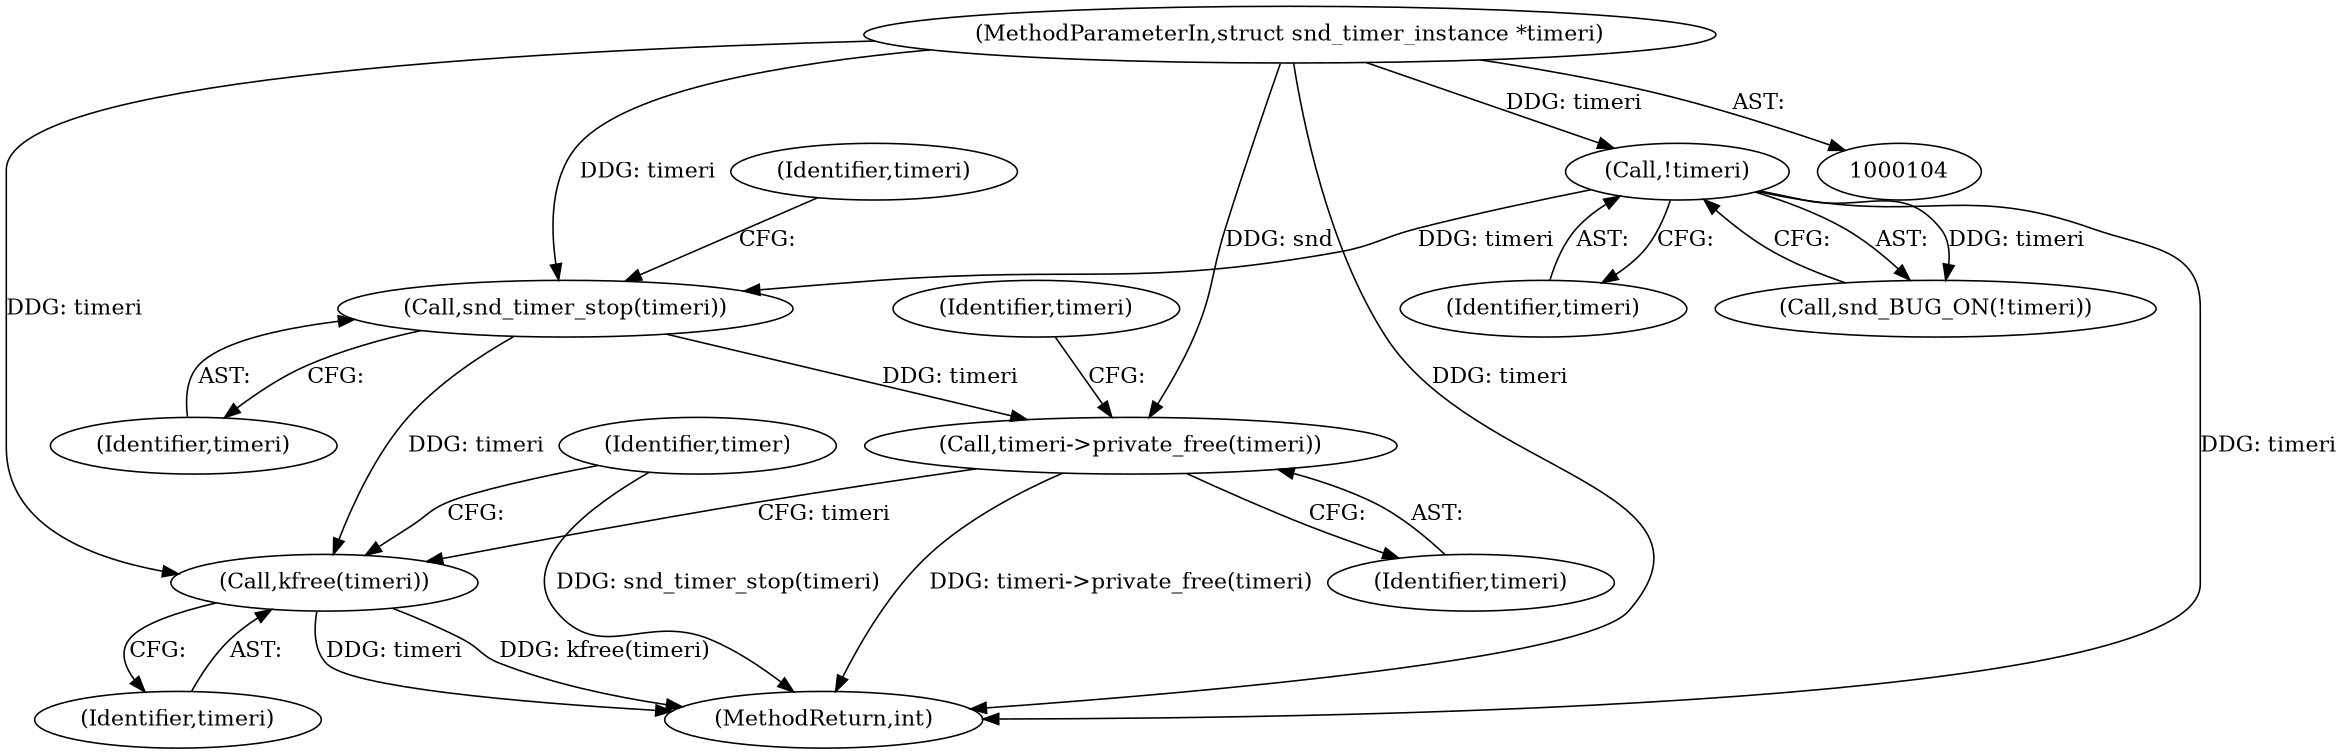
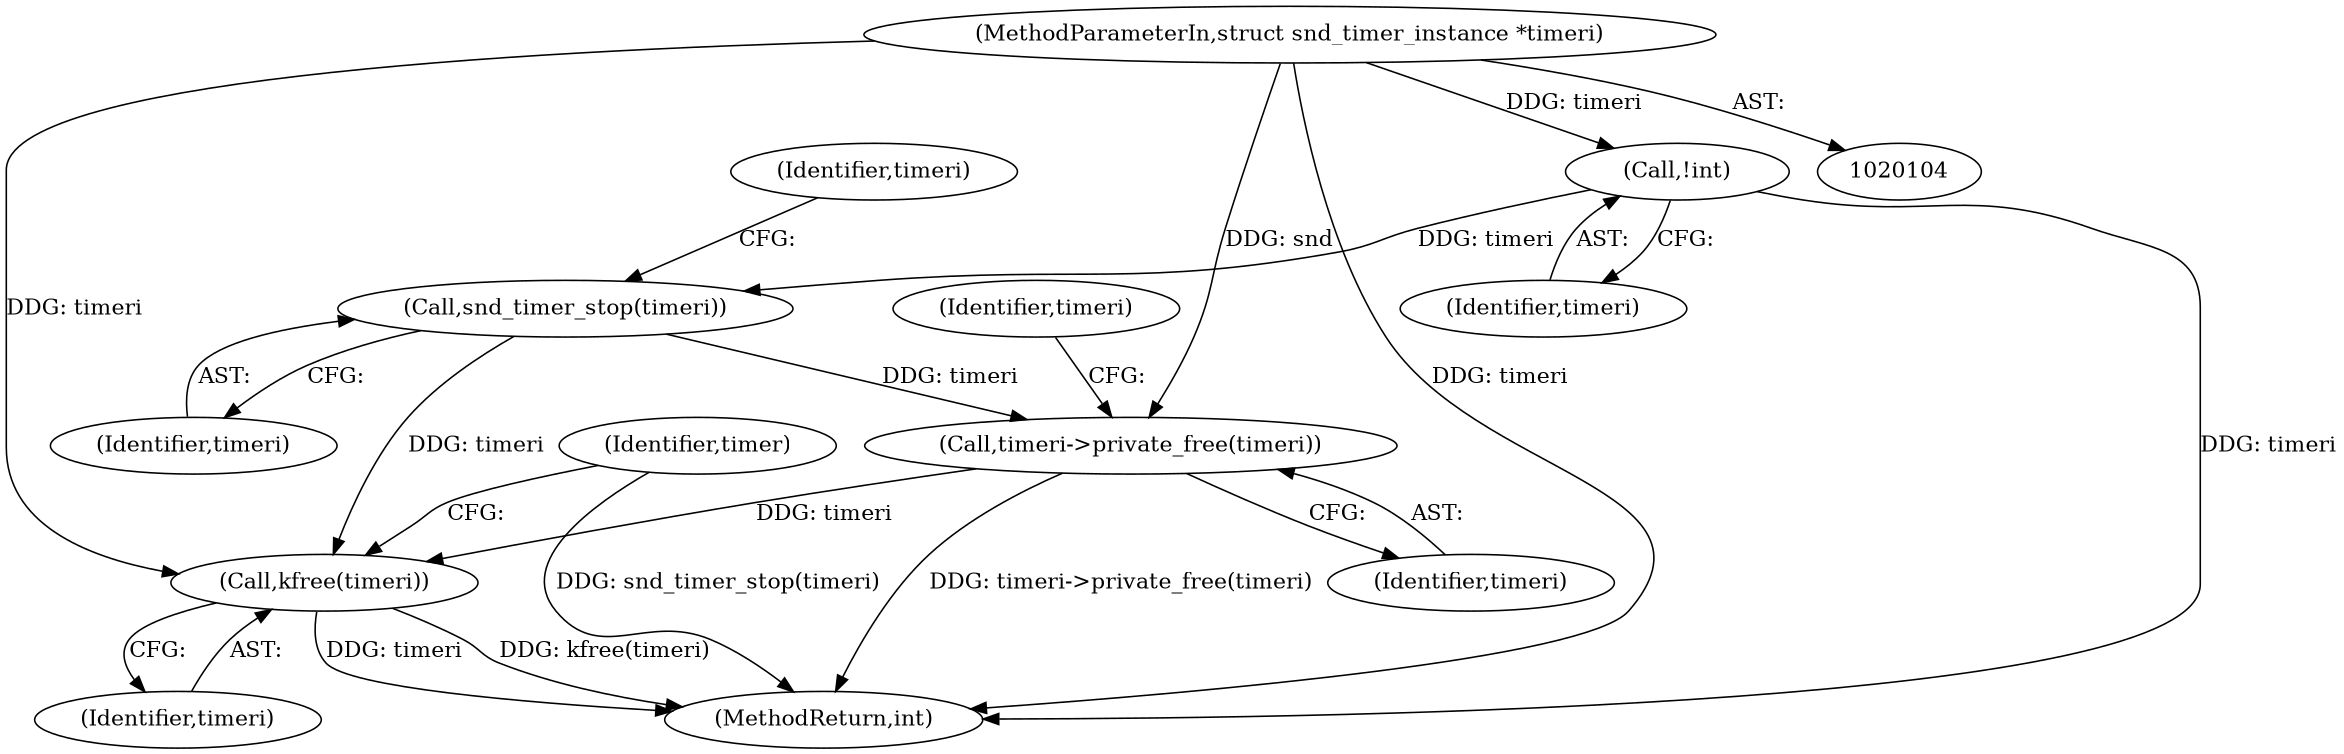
edge "(MethodParameterIn,struct snd_timer_instance *timeri)" -> "(Call,snd_timer_stop(timeri))": removed, label "DDG: timeri"
node "(Call,!timeri)": label "(Call,!timeri)" -> "(Call,!int)"
node "1000104": label "1000104" -> "1020104"
node "(Call,snd_BUG_ON(!timeri))": removed
edge "(Call,timeri->private_free(timeri))" -> "(Call,kfree(timeri))": label "CFG: timeri" -> "DDG: timeri"
